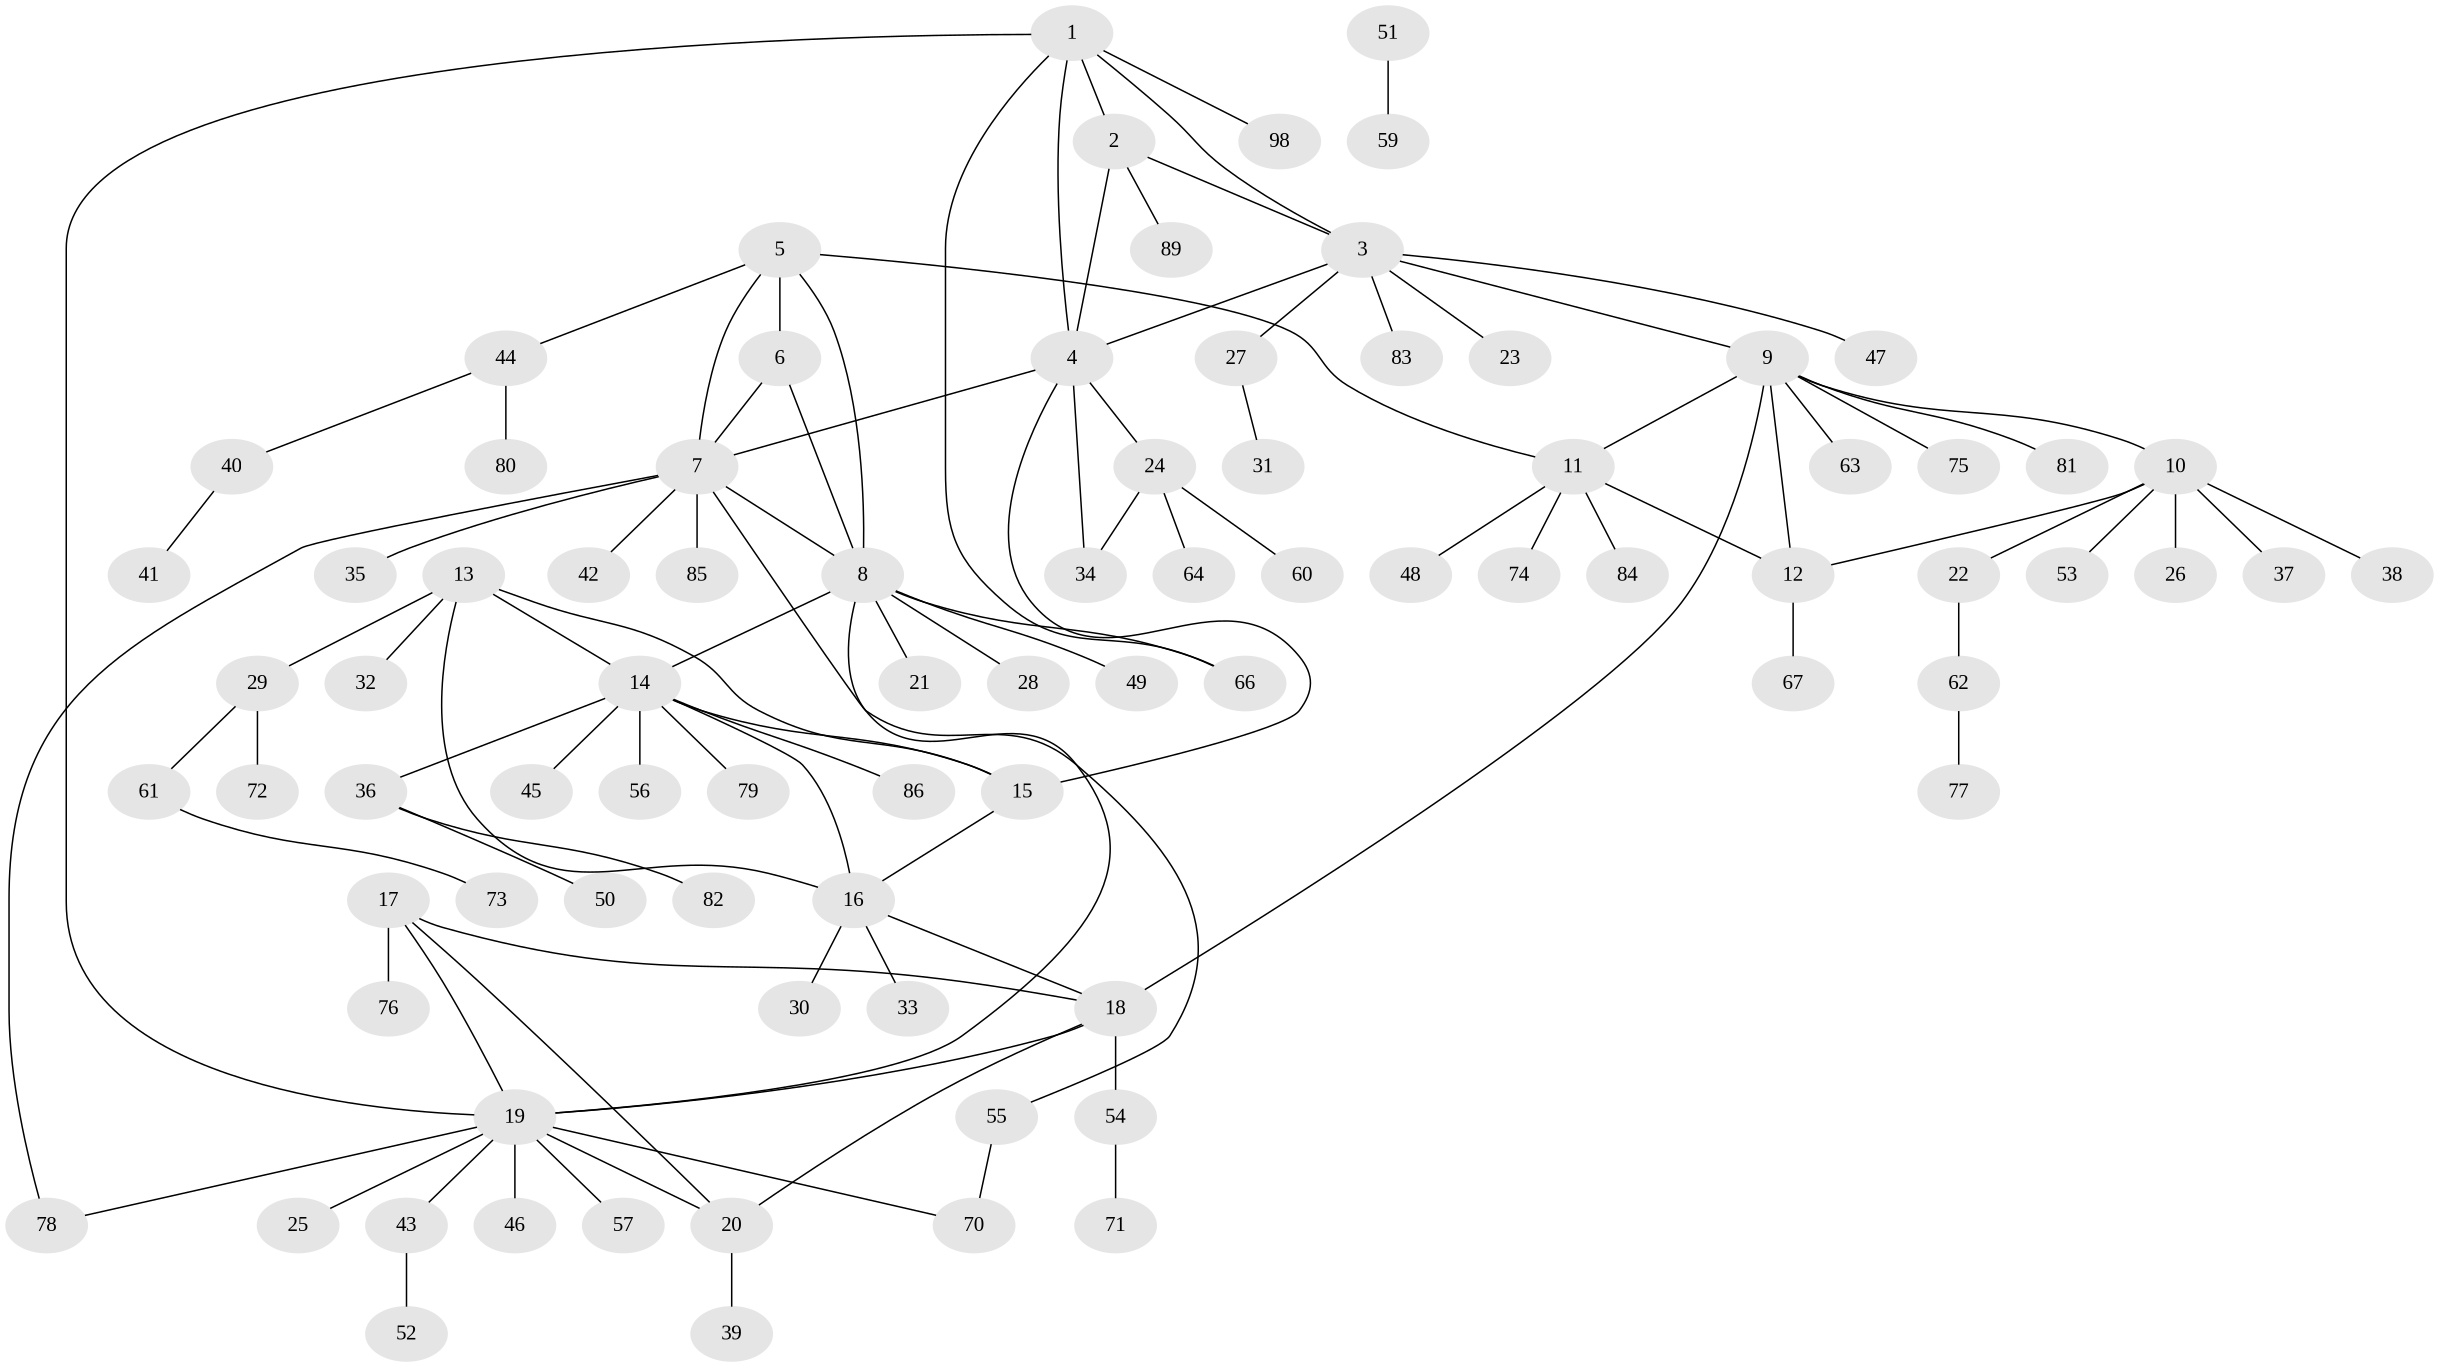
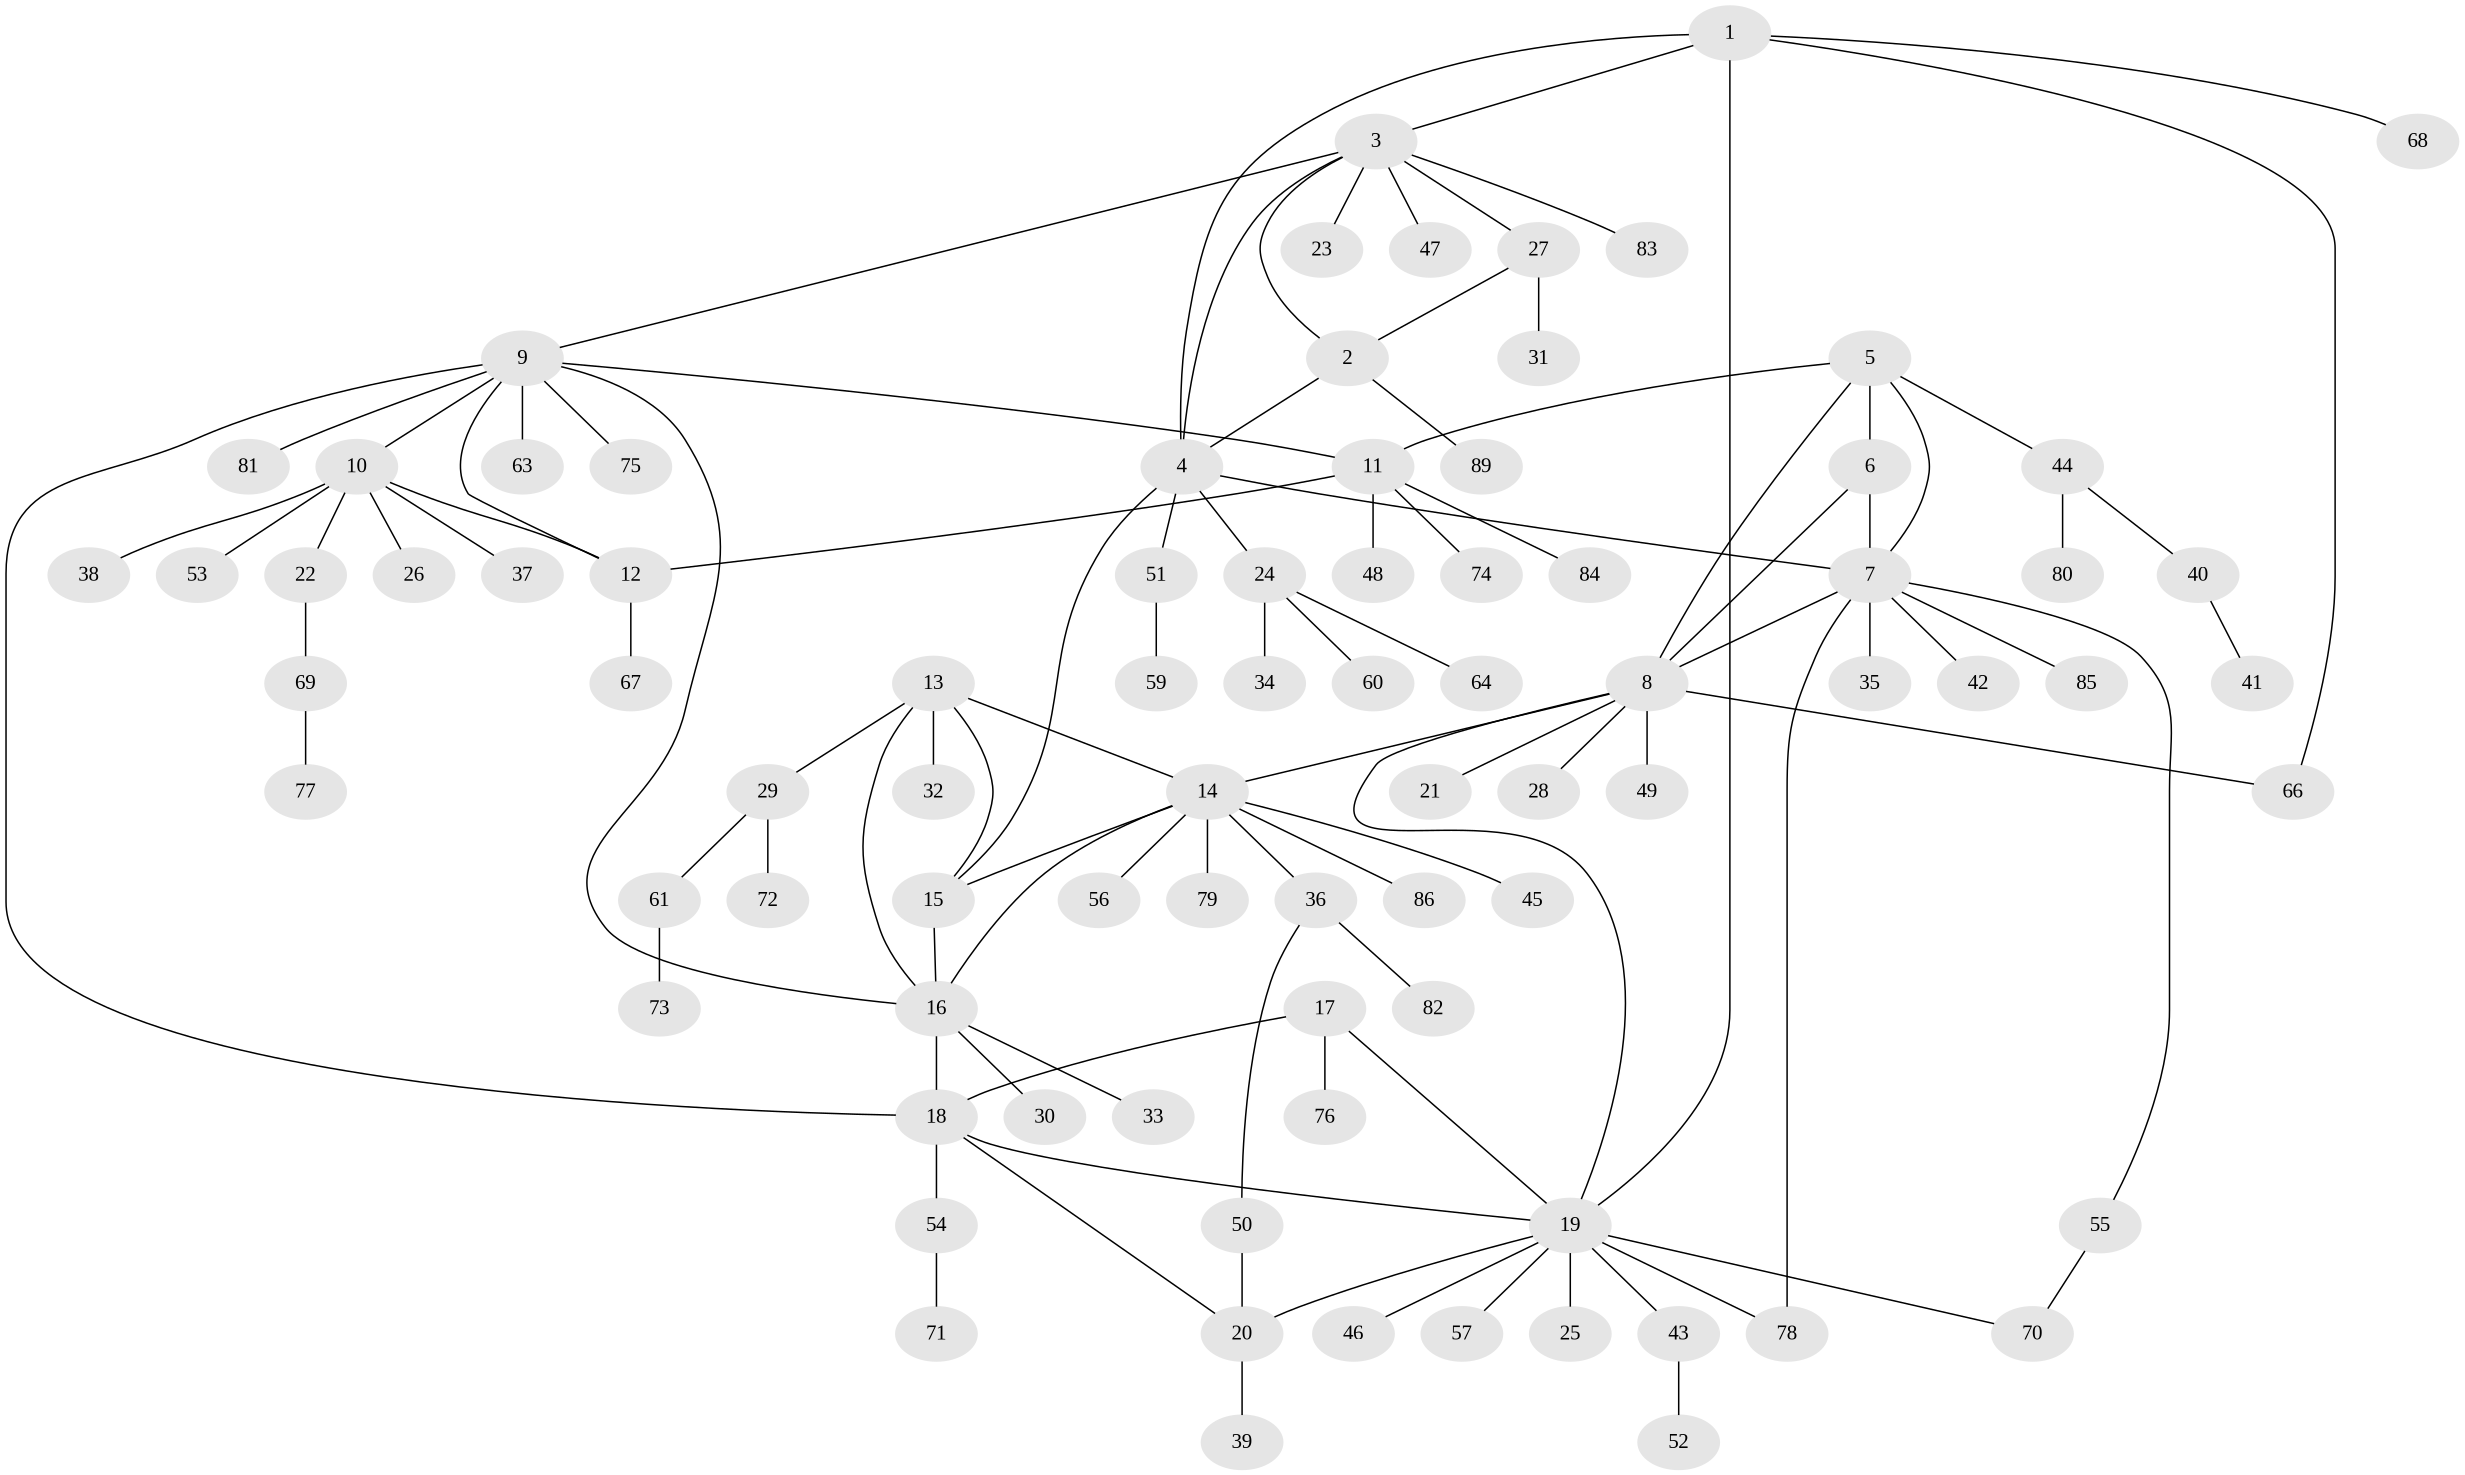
edge "1" -- "2": now "27" -- "2"
node "98": label "98" -> "68"
edge "4" -- "34": now "4" -- "51"
node "62": label "62" -> "69"
edge "9" -- "16": added
edge "17" -- "20": now "50" -- "20"
